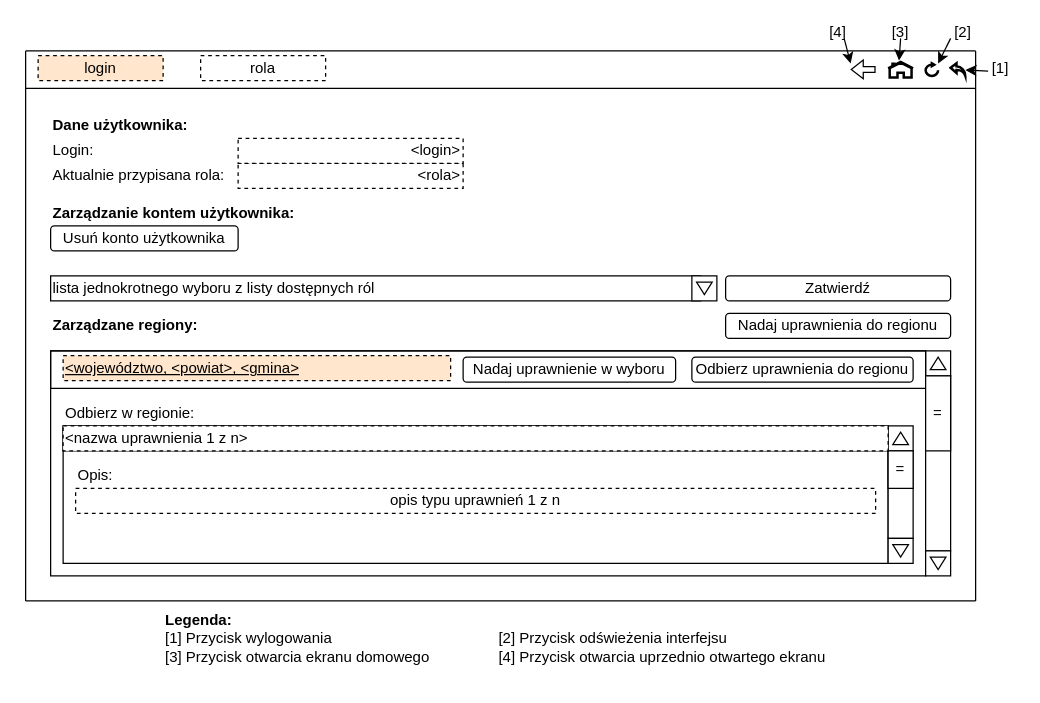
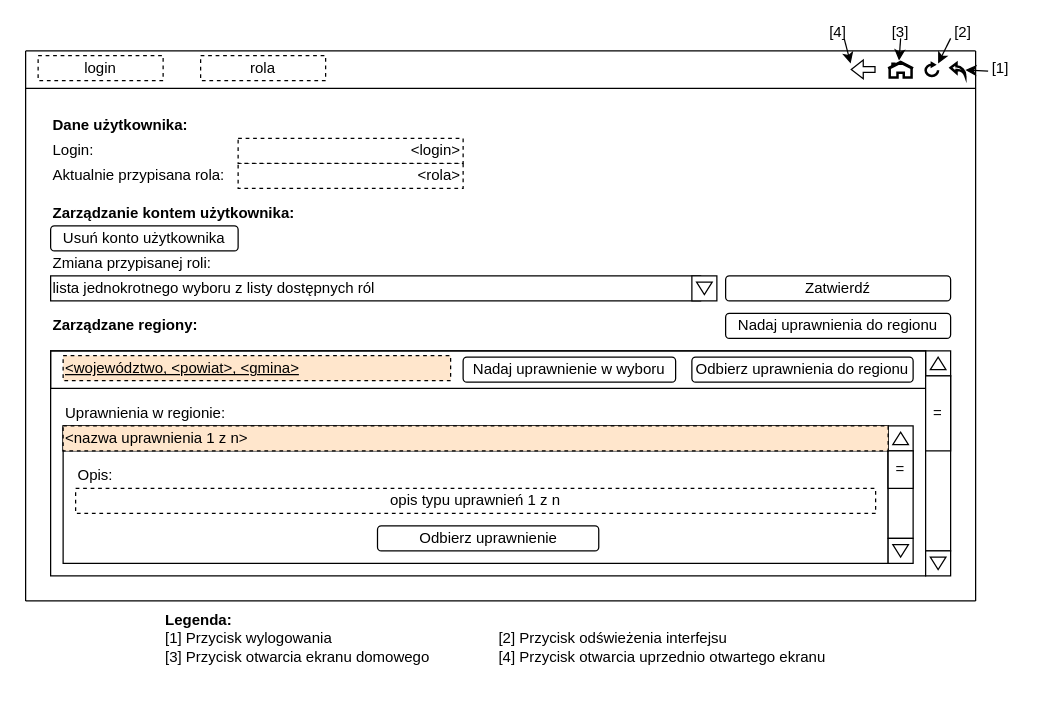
node "login": fillcolor #ffe6cc -> #ffffff
node "Zmiana przypisanej roli:": added
node "Odbierz w regionie:": label "Odbierz w regionie:" -> "Uprawnienia w regionie:"
node "<nazwa uprawnienia 1 z n>": fillcolor #ffffff -> #ffe6cc
node "Odbierz uprawnienie": added
